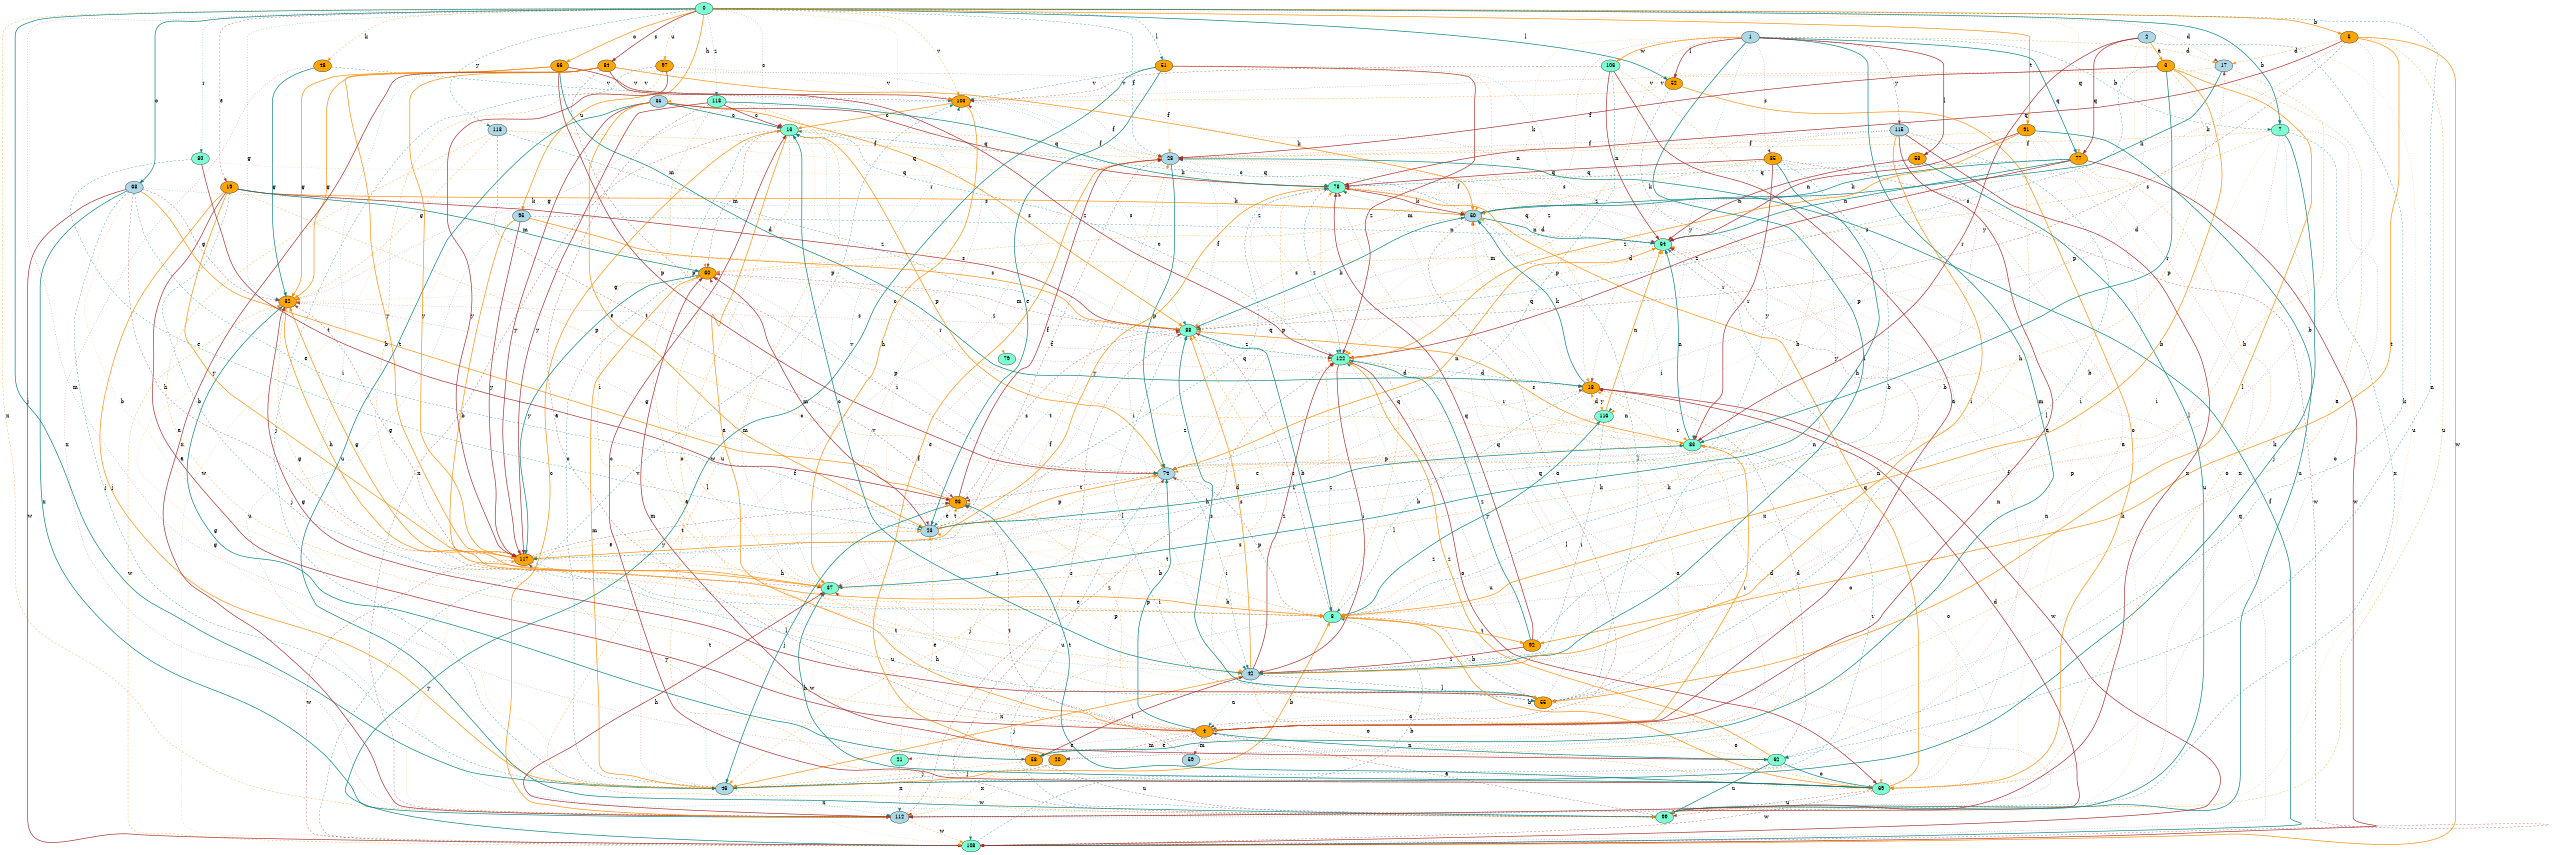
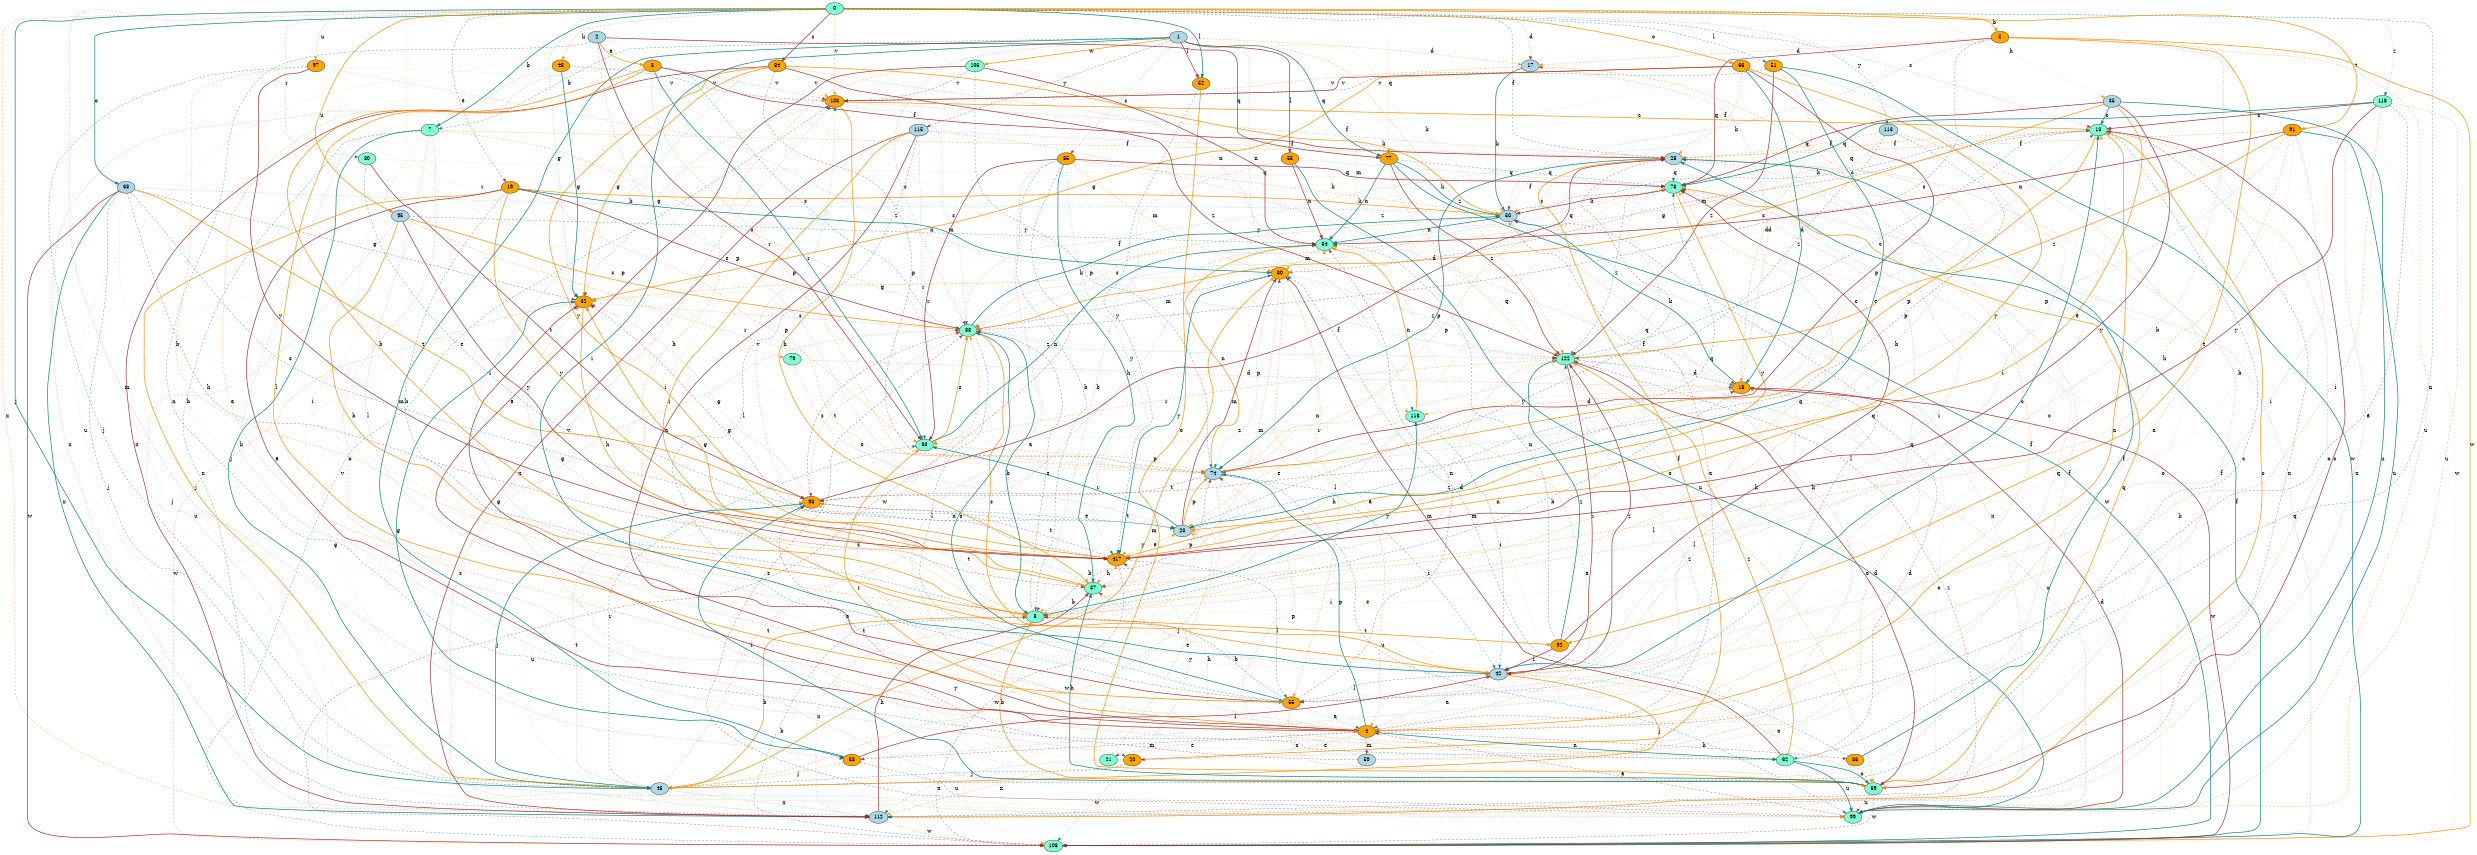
edge "113" -> "93": label "t" -> "p"
edge "2" -> "62": label "k" -> "n"
edge "28" -> "69": label "p" -> "o"
node "117": label "117" -> "417"
node "36": added
edge "77" -> "108": color brown -> teal
